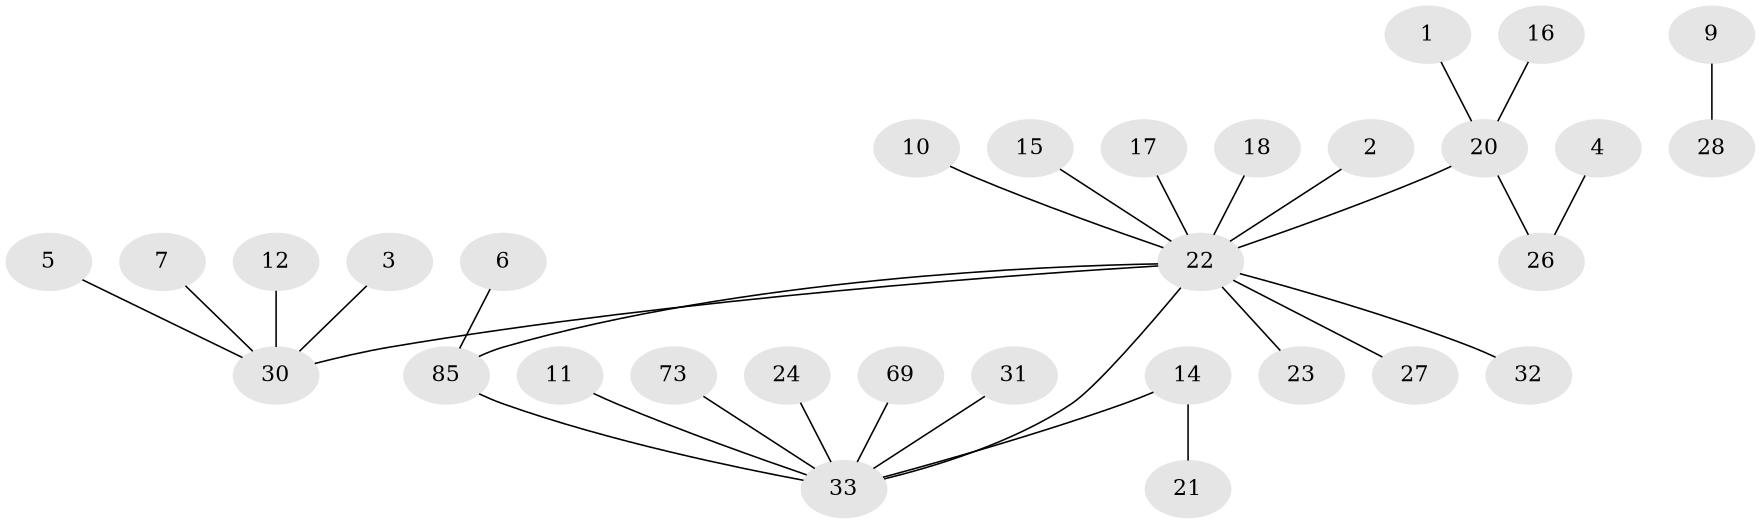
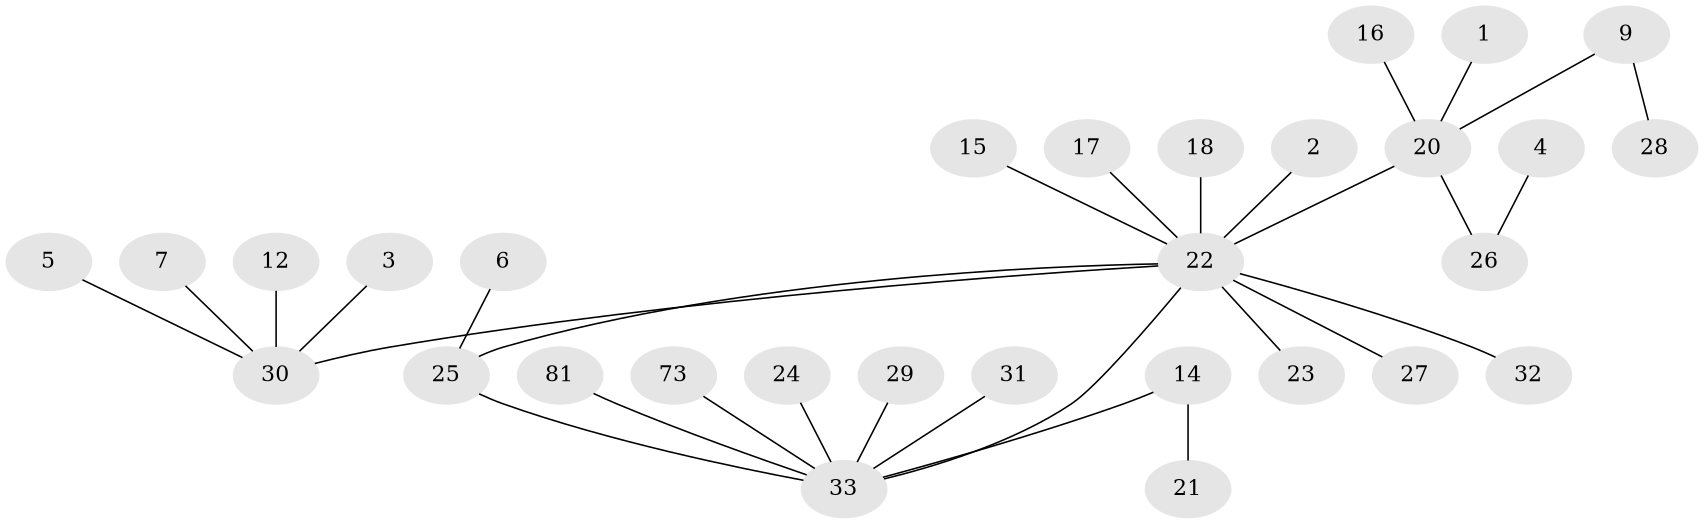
edge "9" -- "20": added
node "10": removed
node "85": label "85" -> "25"
node "11": label "11" -> "81"
node "69": label "69" -> "29"
